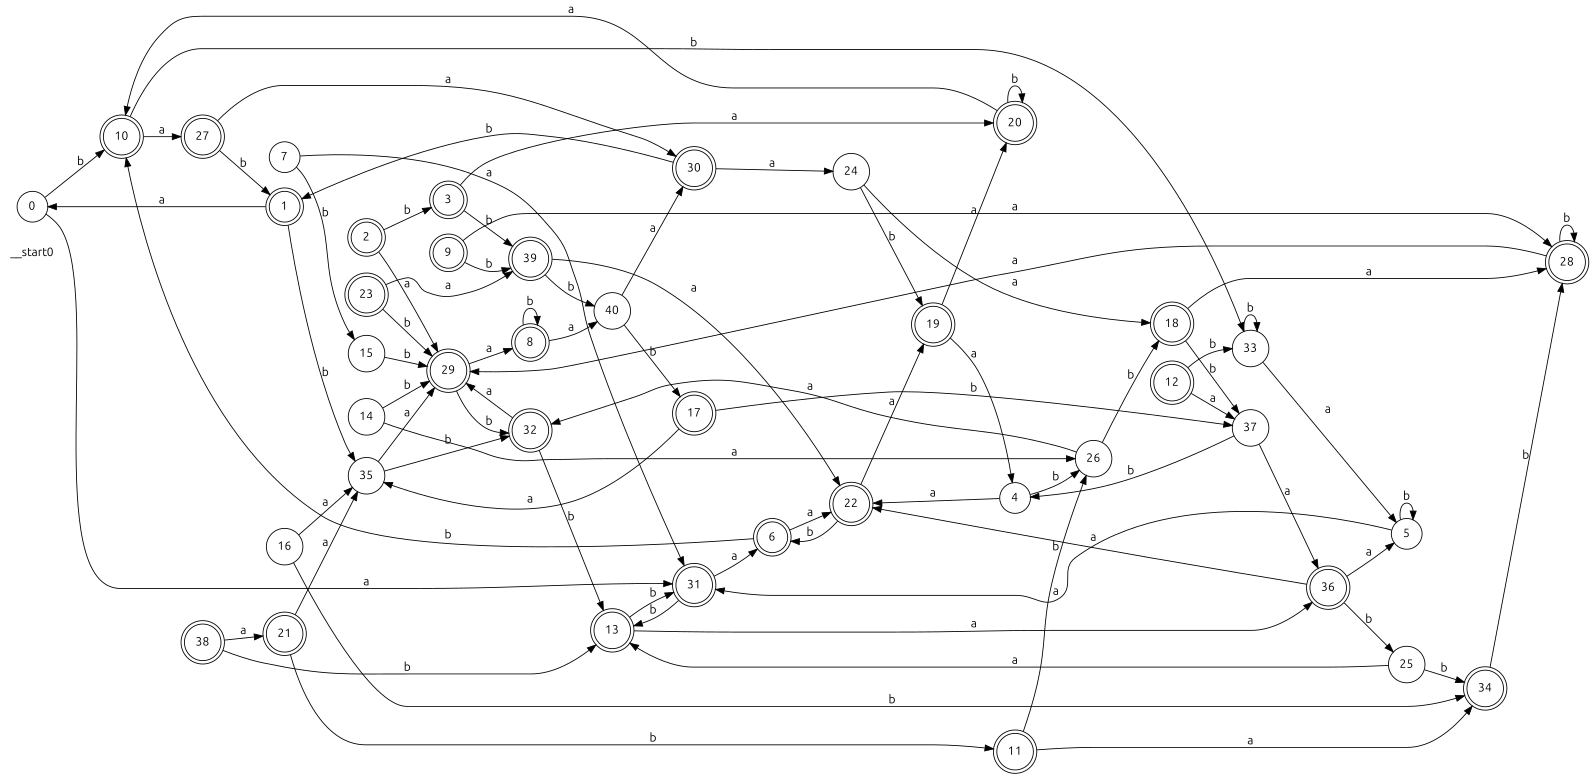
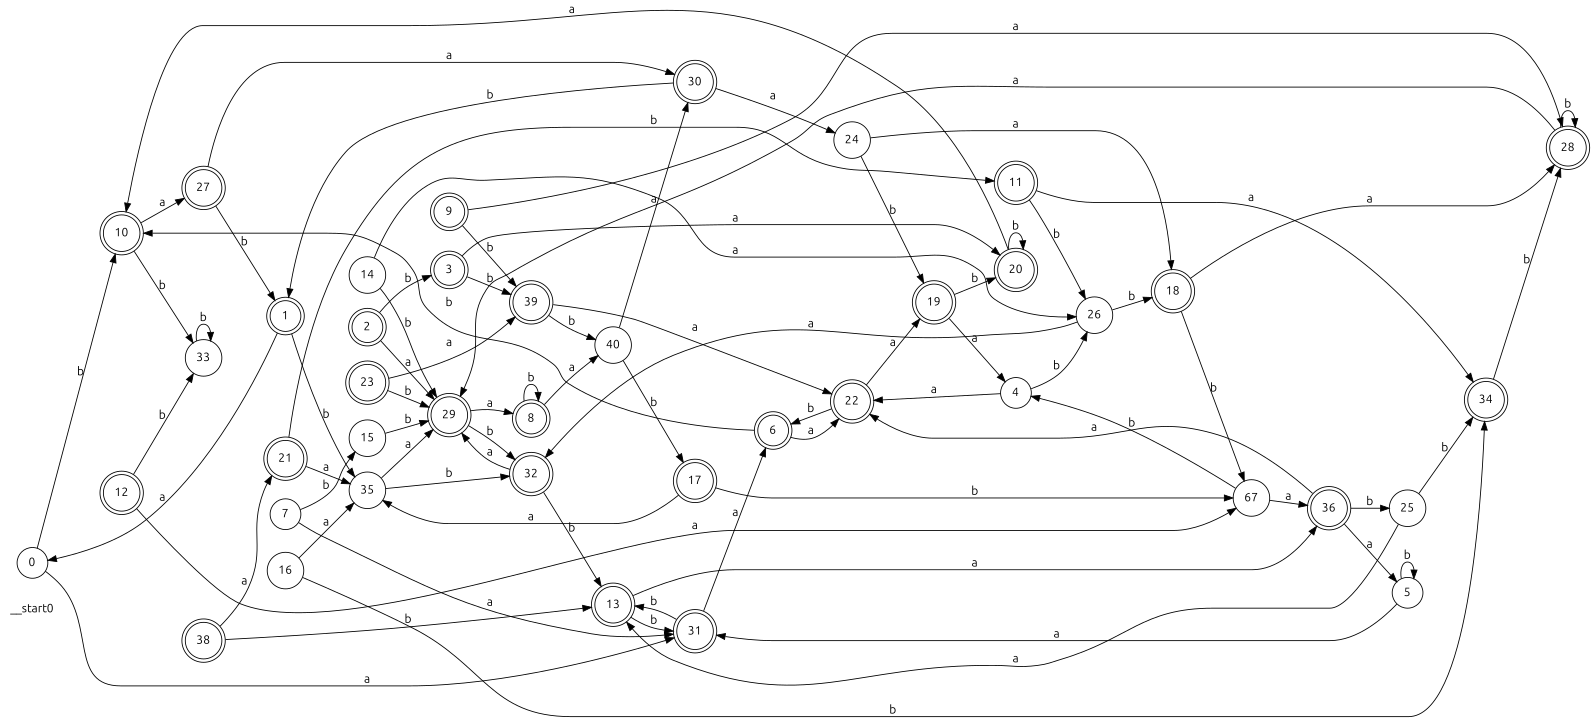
edge "19" -> "20": label "a" -> "b"
node "37": label "37" -> "67"
edge "33" -> "5": removed, label "a"
